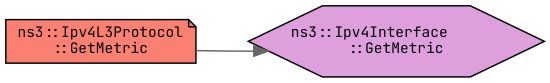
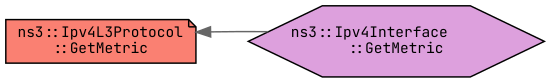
edge "ns3::Ipv4L3Protocol ::GetMetric" -> "ns3::Ipv4Interface ::GetMetric": reversed
